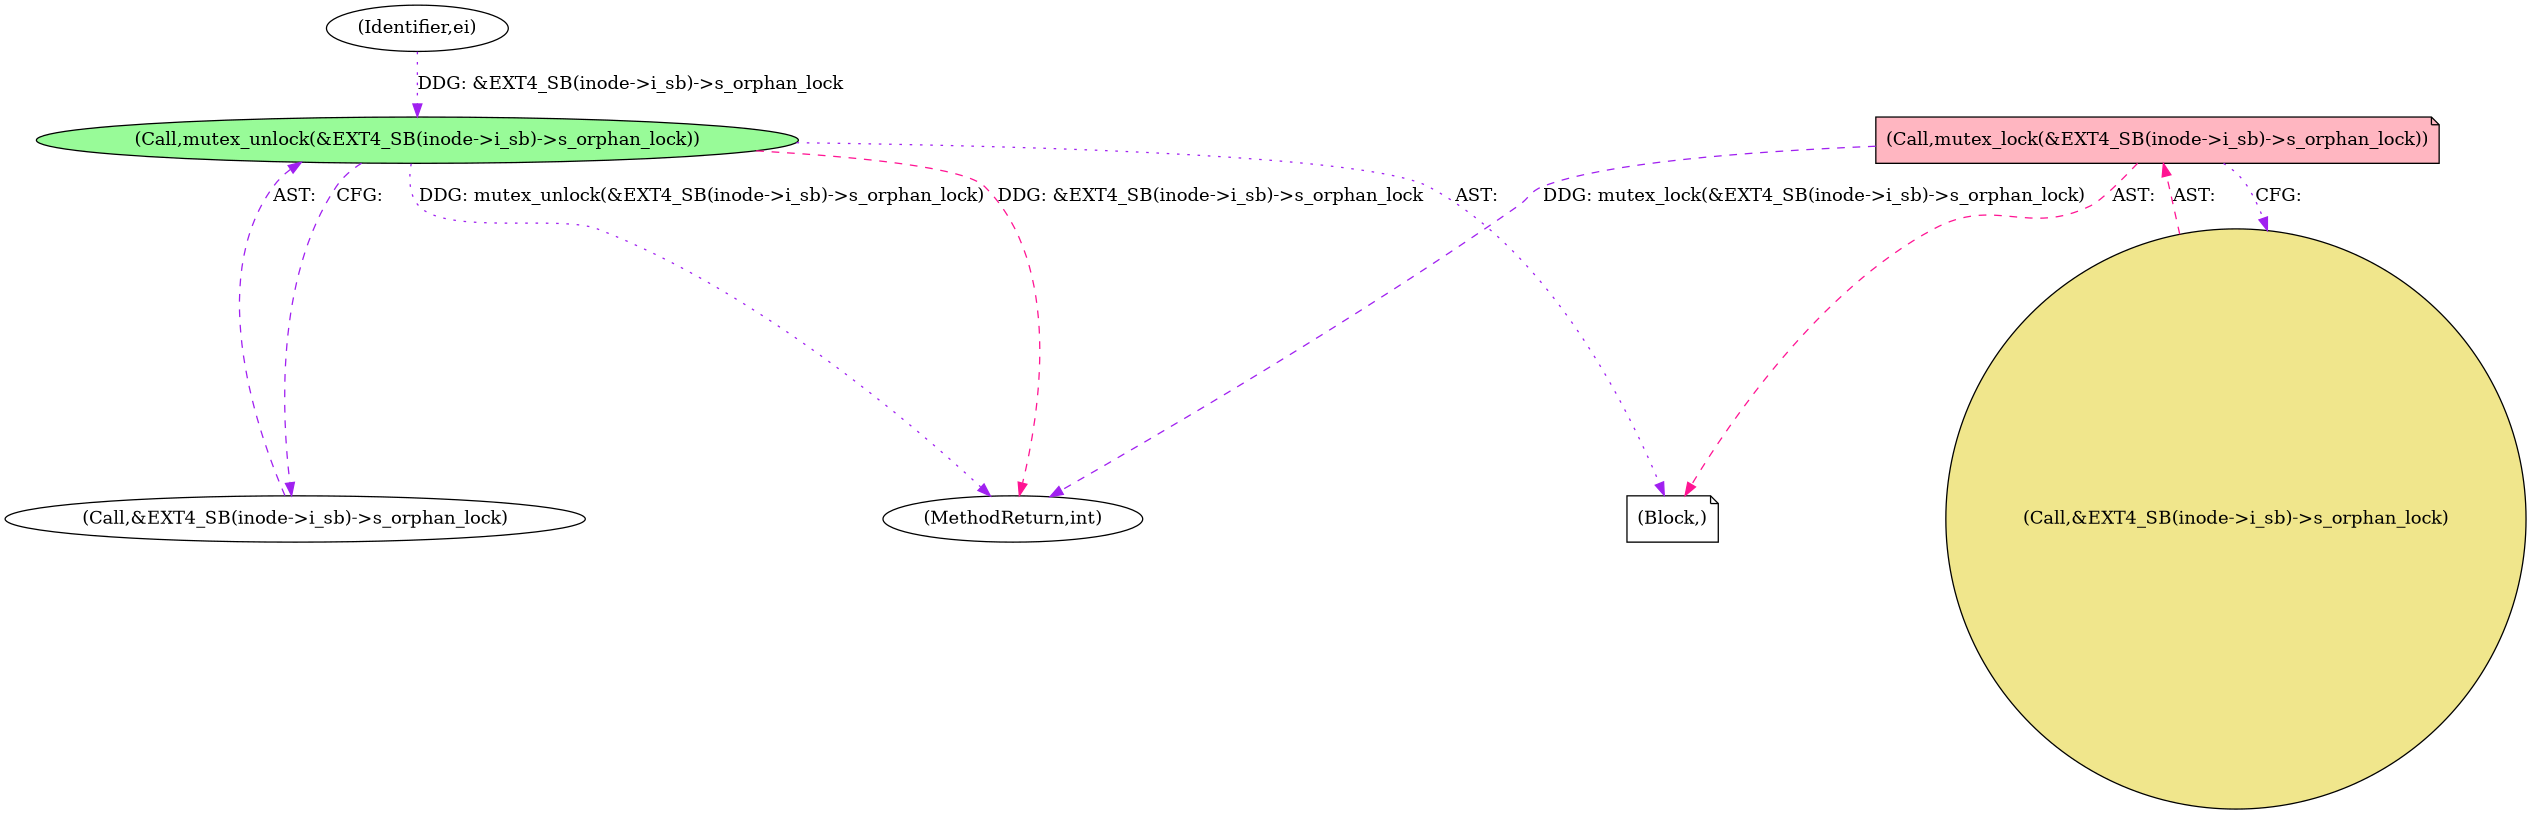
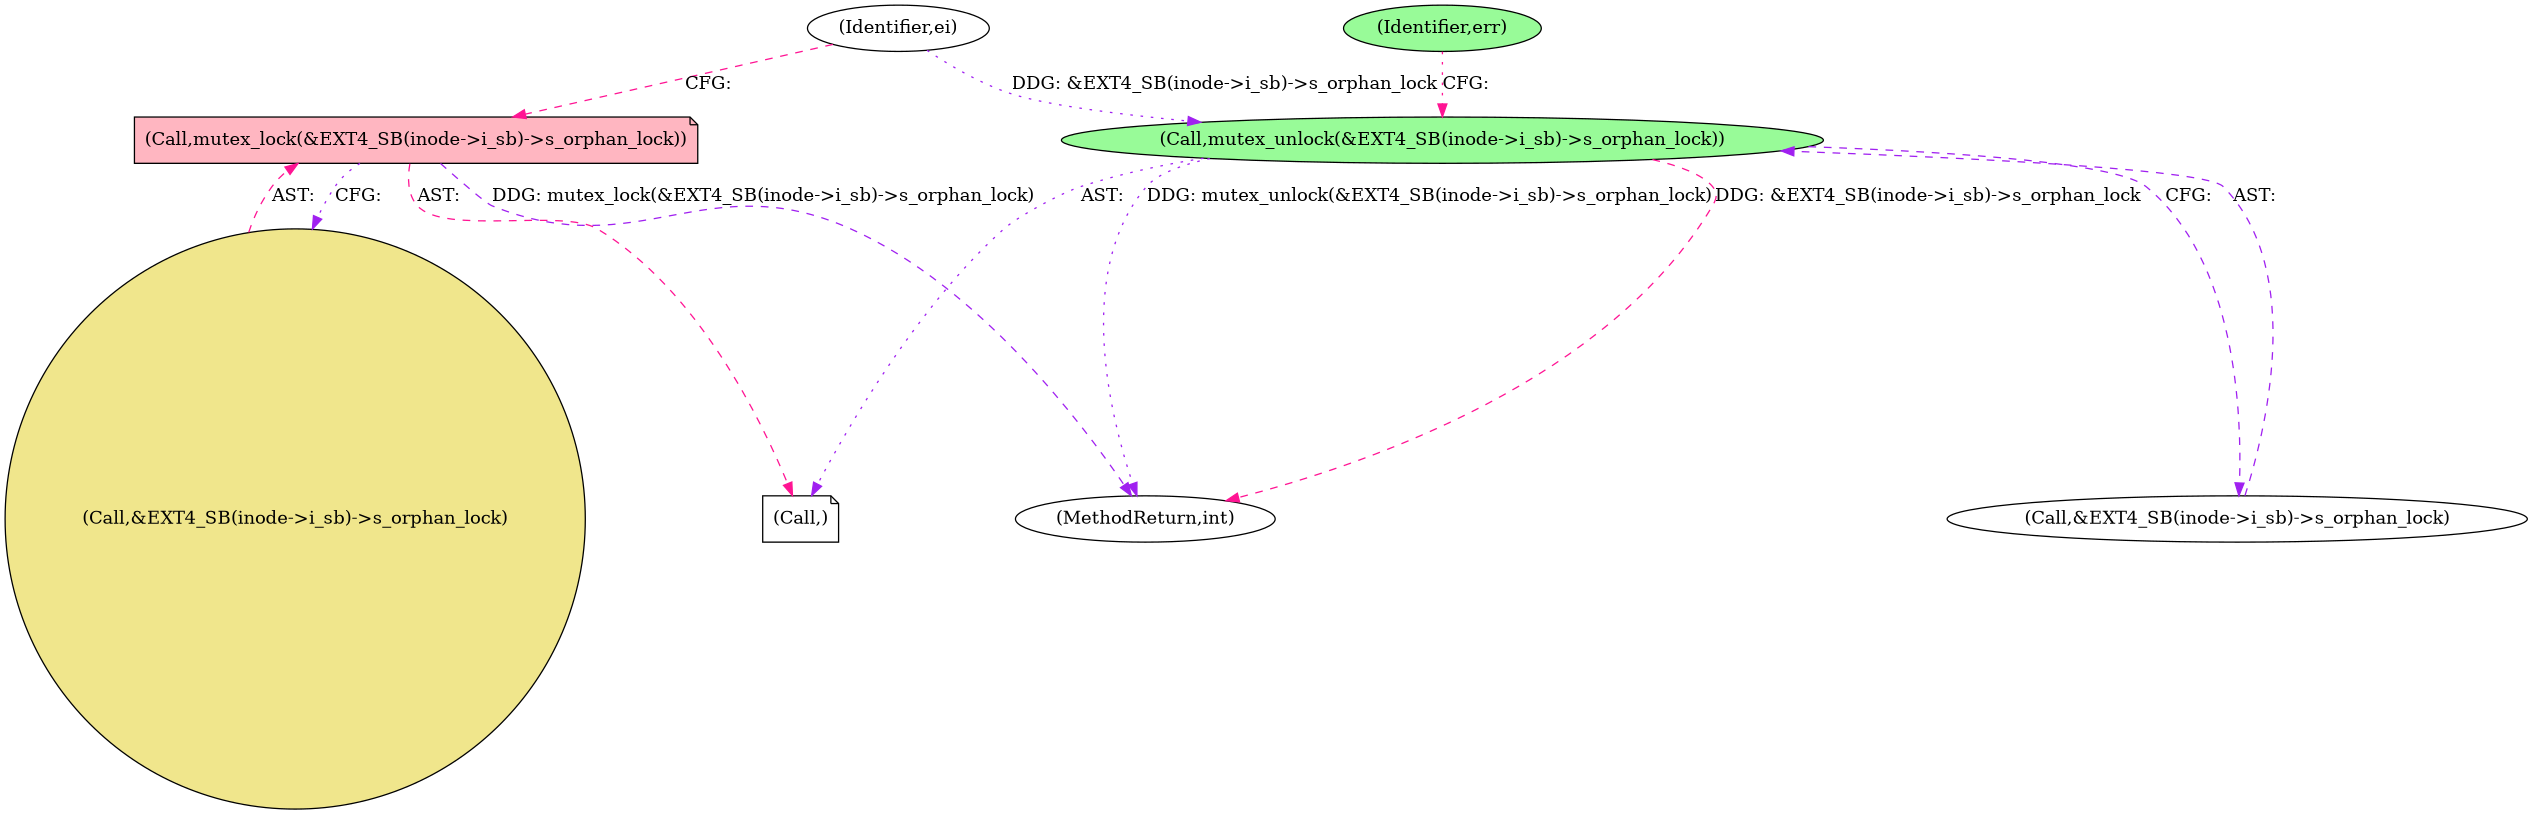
node "(Identifier,err)": added
edge "(Identifier,ei)" -> "(Call,mutex_lock(&EXT4_SB(inode->i_sb)->s_orphan_lock))": added, label "CFG:"
node "(Block,)": label "(Block,)" -> "(Call,)"
